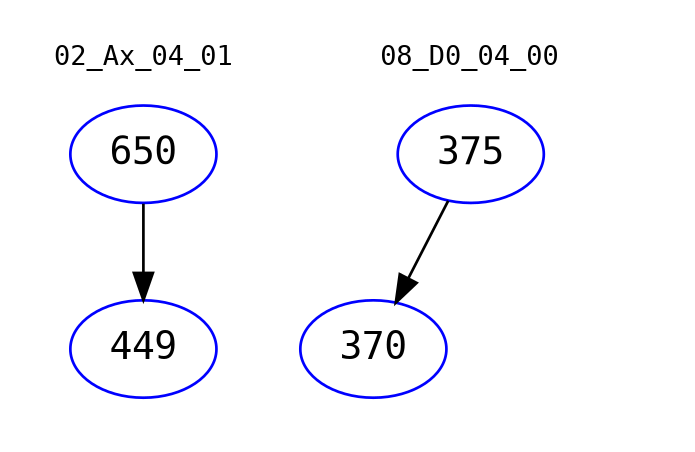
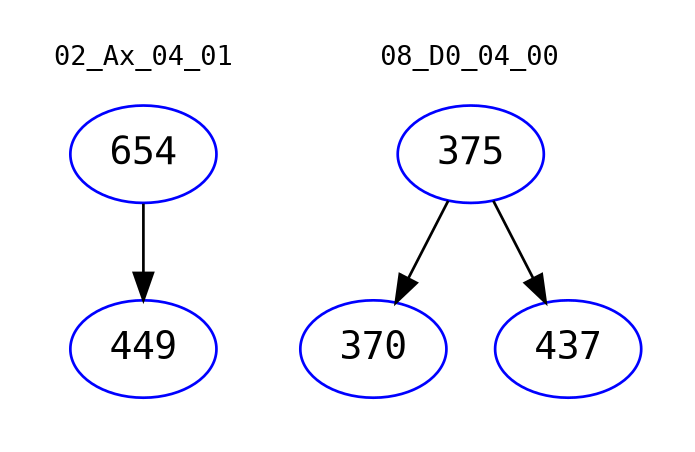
node "650": label "650" -> "654"
node "437": added
